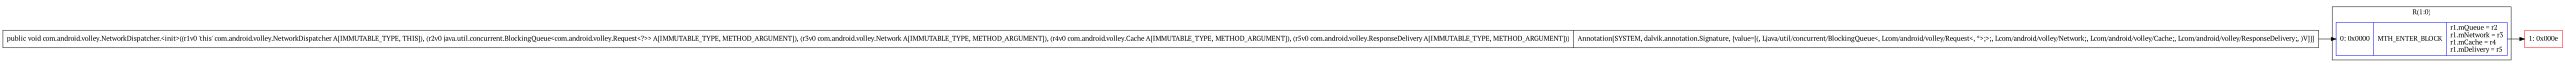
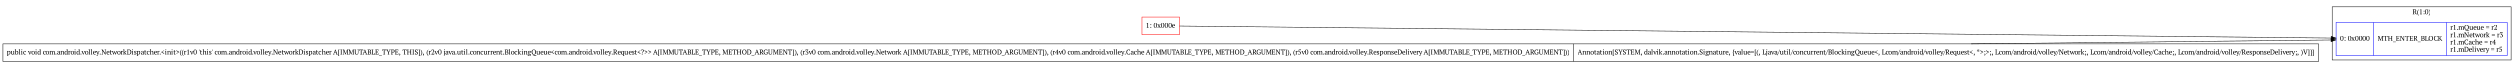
edge "0: 0x0000" -> "1: 0x000e": reversed
